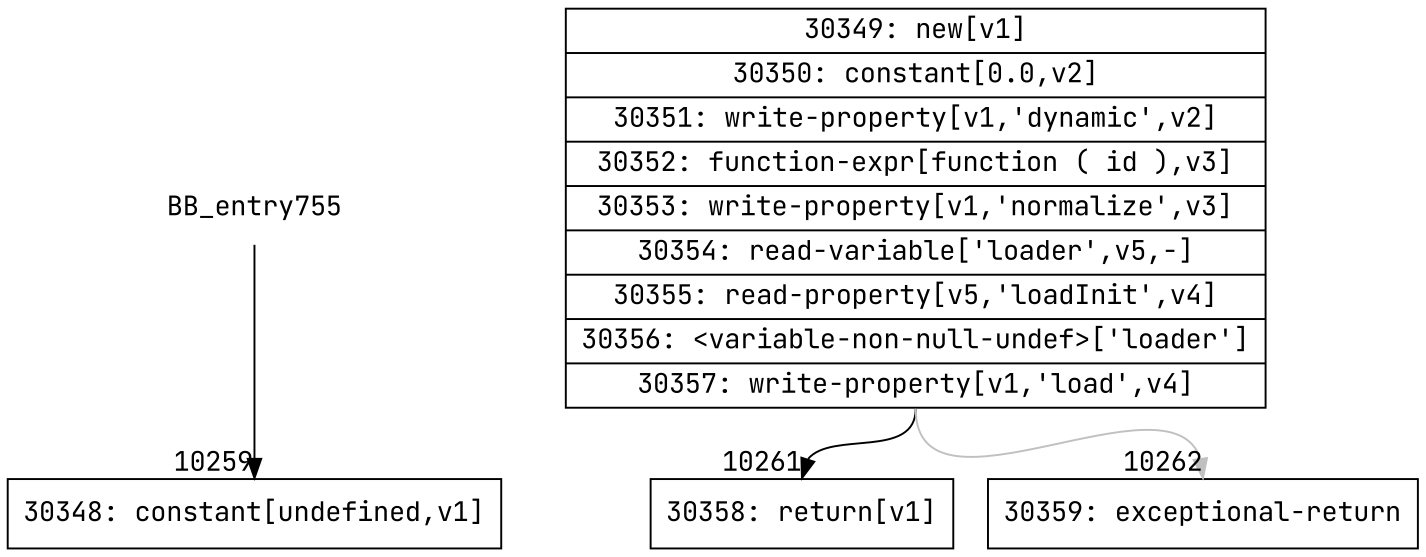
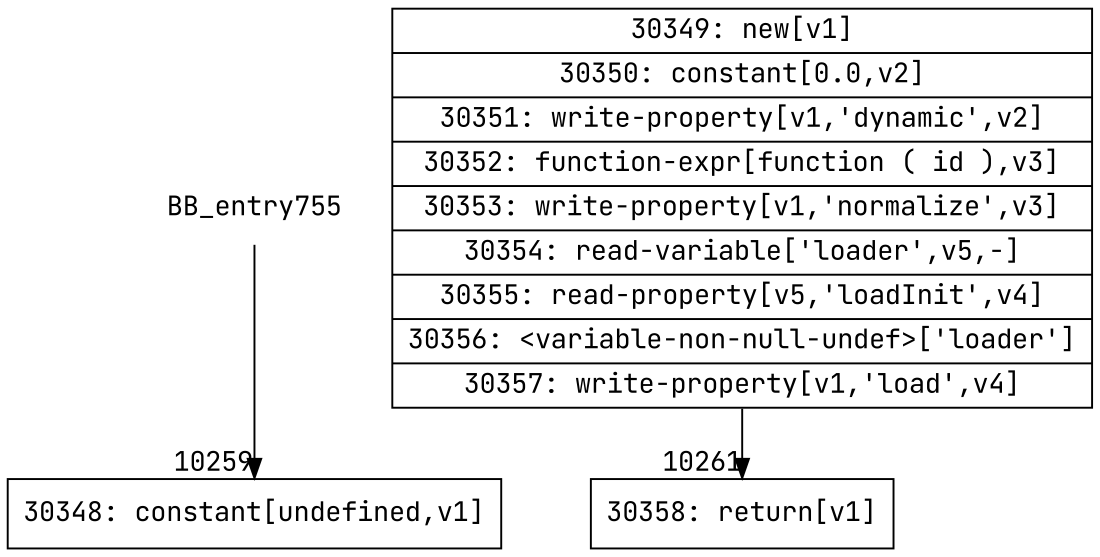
node "30359: exceptional-return": removed
